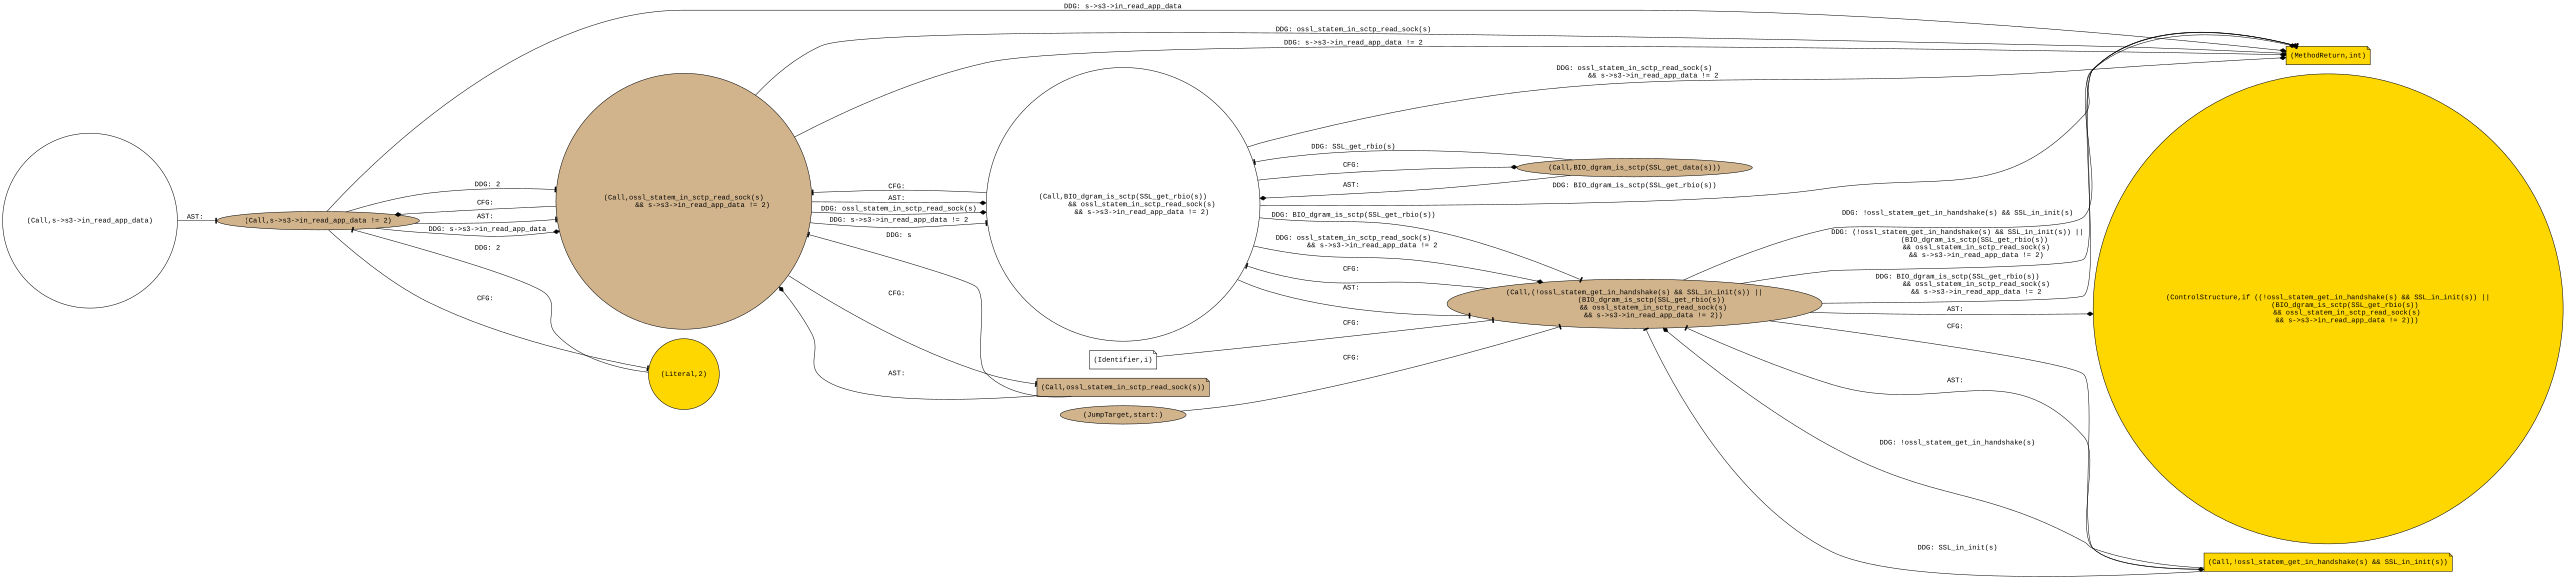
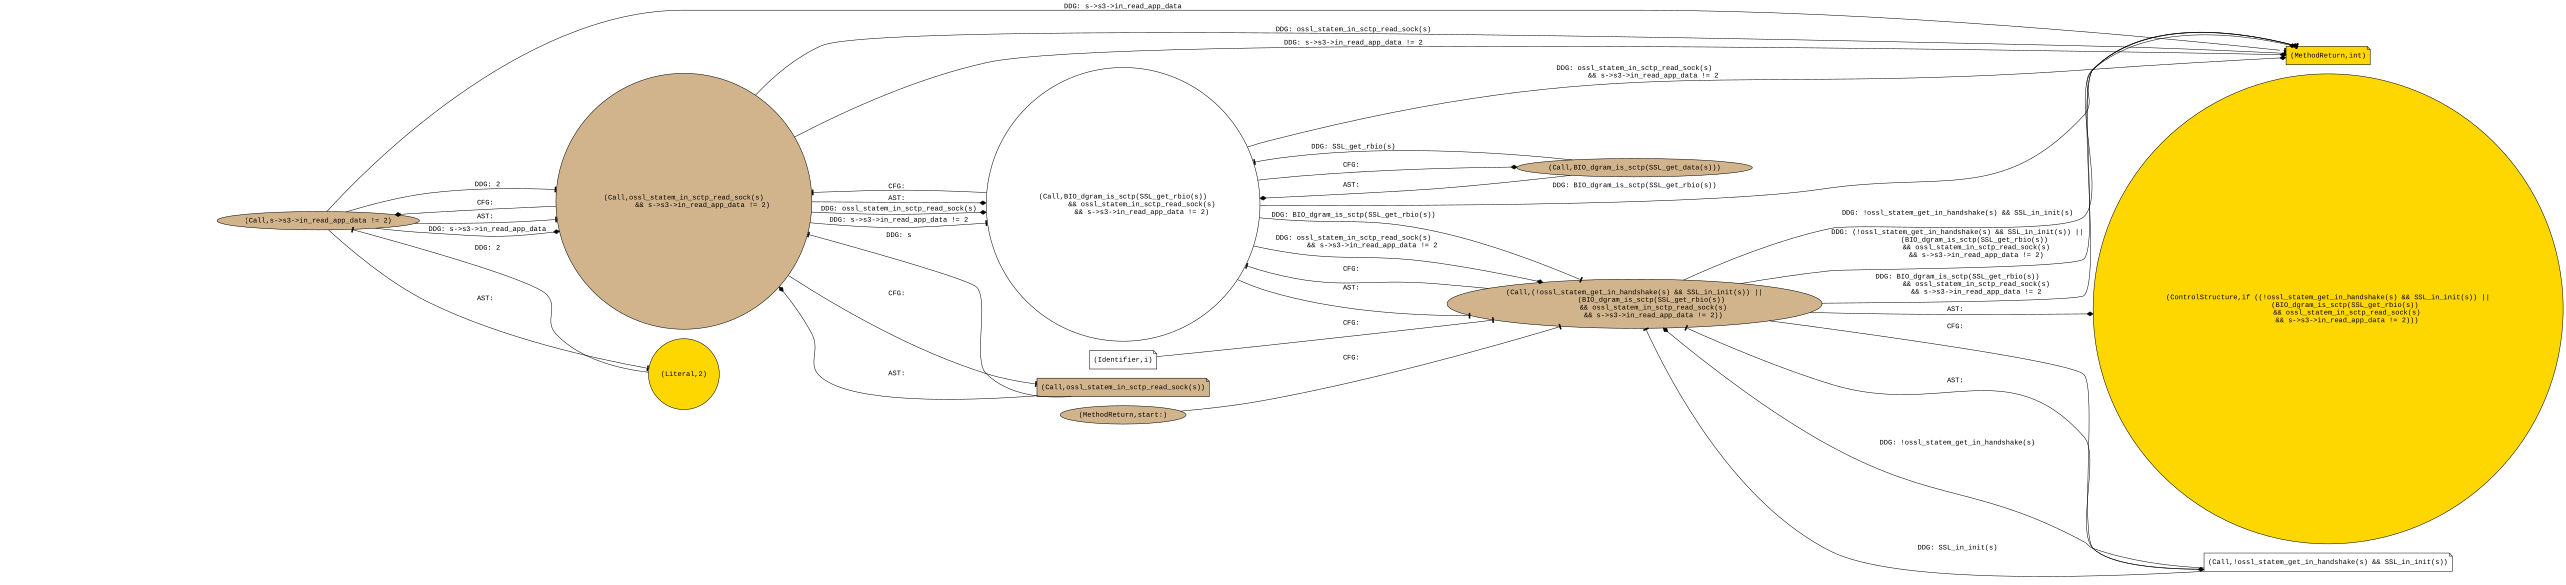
edge "(Call,s->s3->in_read_app_data != 2)" -> "(MethodReturn,int)": arrowhead diamond -> tee
node "(Call,s->s3->in_read_app_data)": removed
edge "(Call,s->s3->in_read_app_data != 2)" -> "(Literal,2)": label "CFG: " -> "AST: "
node "(JumpTarget,start:)": label "(JumpTarget,start:)" -> "(MethodReturn,start:)"
node "(Call,!ossl_statem_get_in_handshake(s) && SSL_in_init(s))": fillcolor gold -> white
